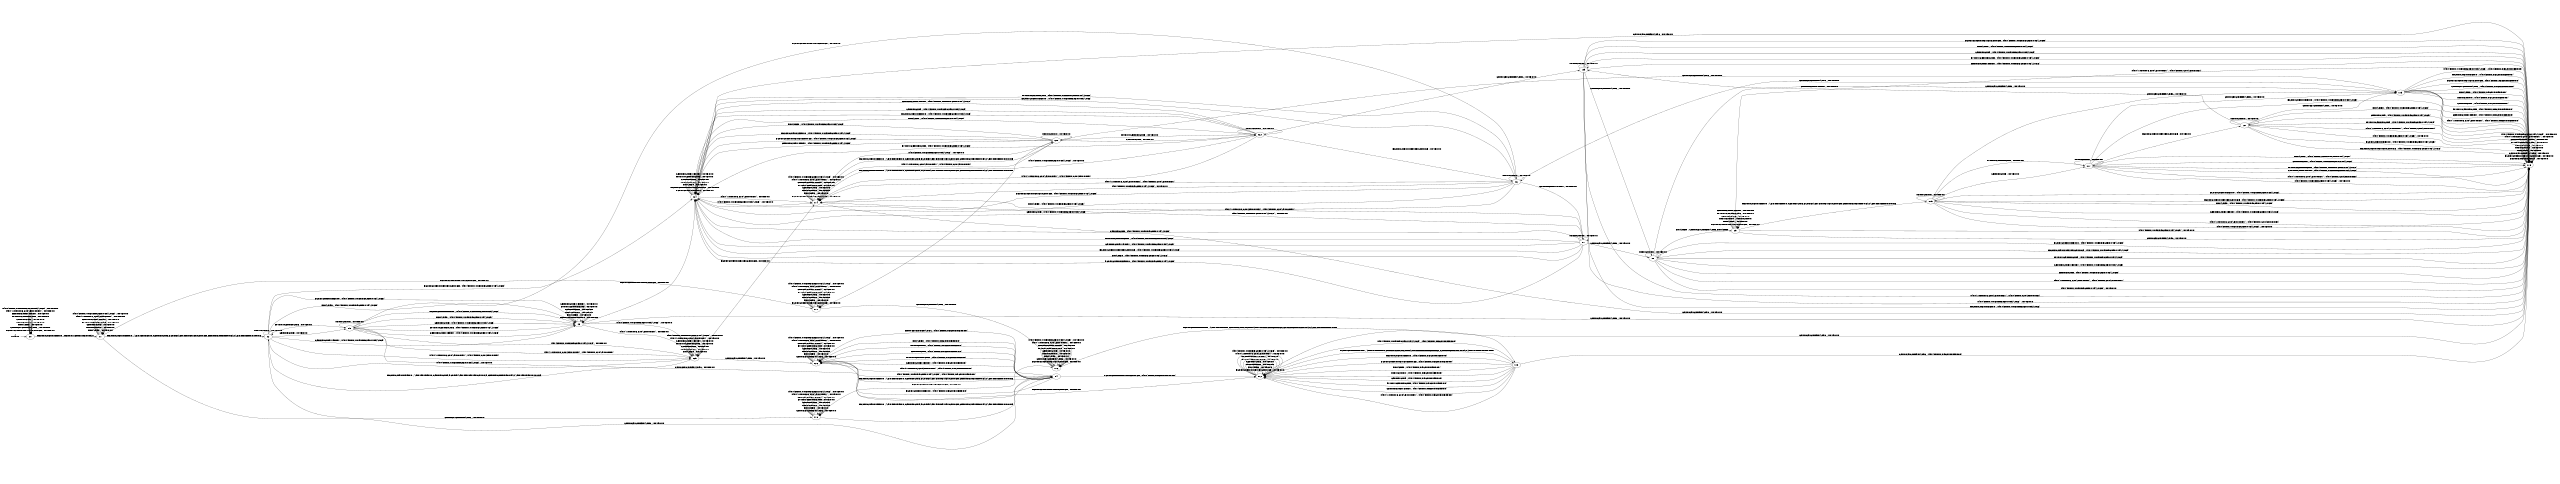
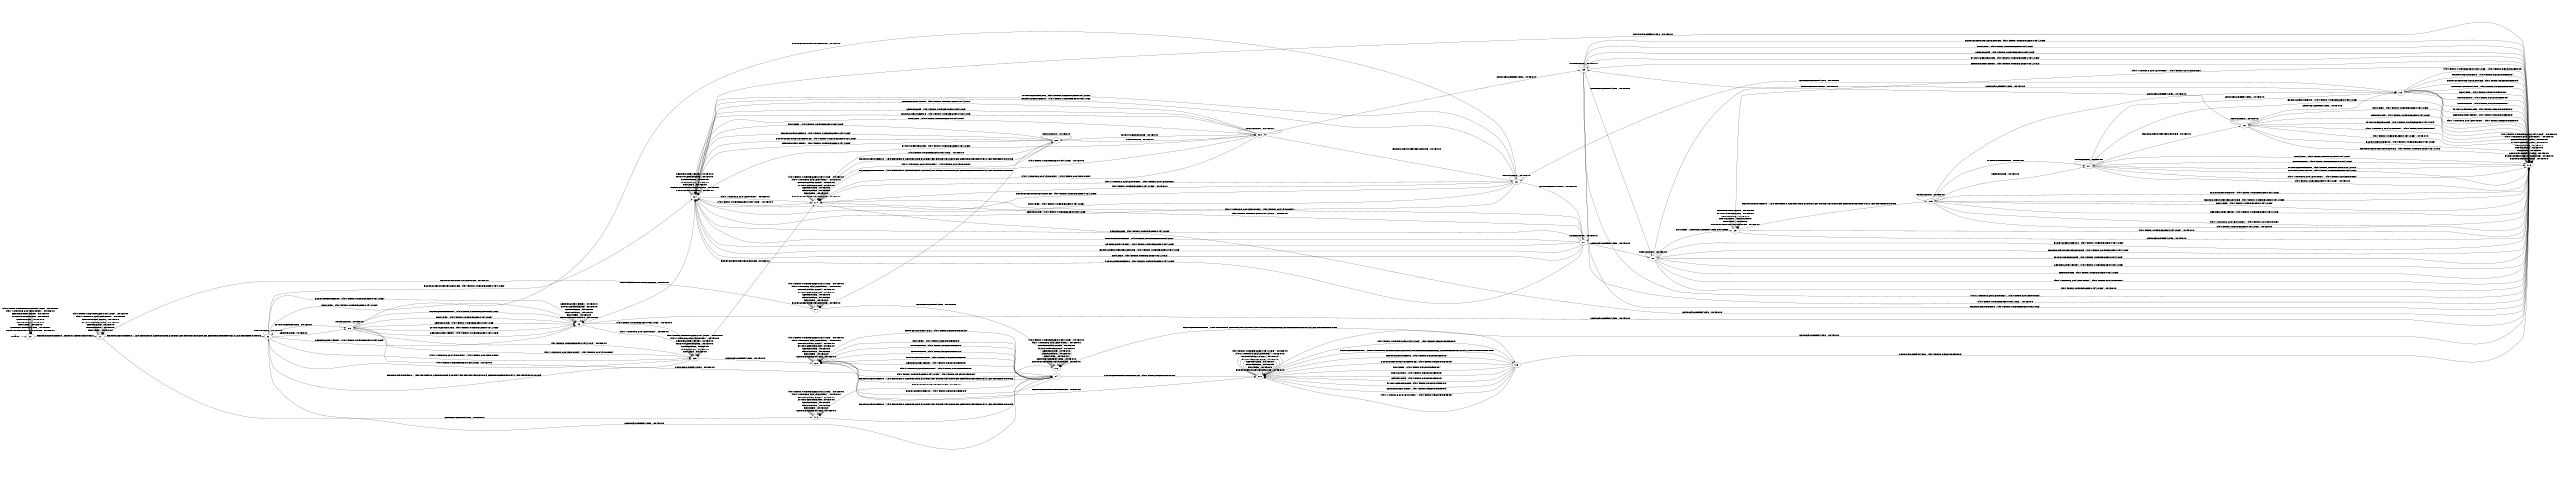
edge "s20" -> "s13": removed, label "CHANGE_CIPHER_SPEC / TIMEOUT"
